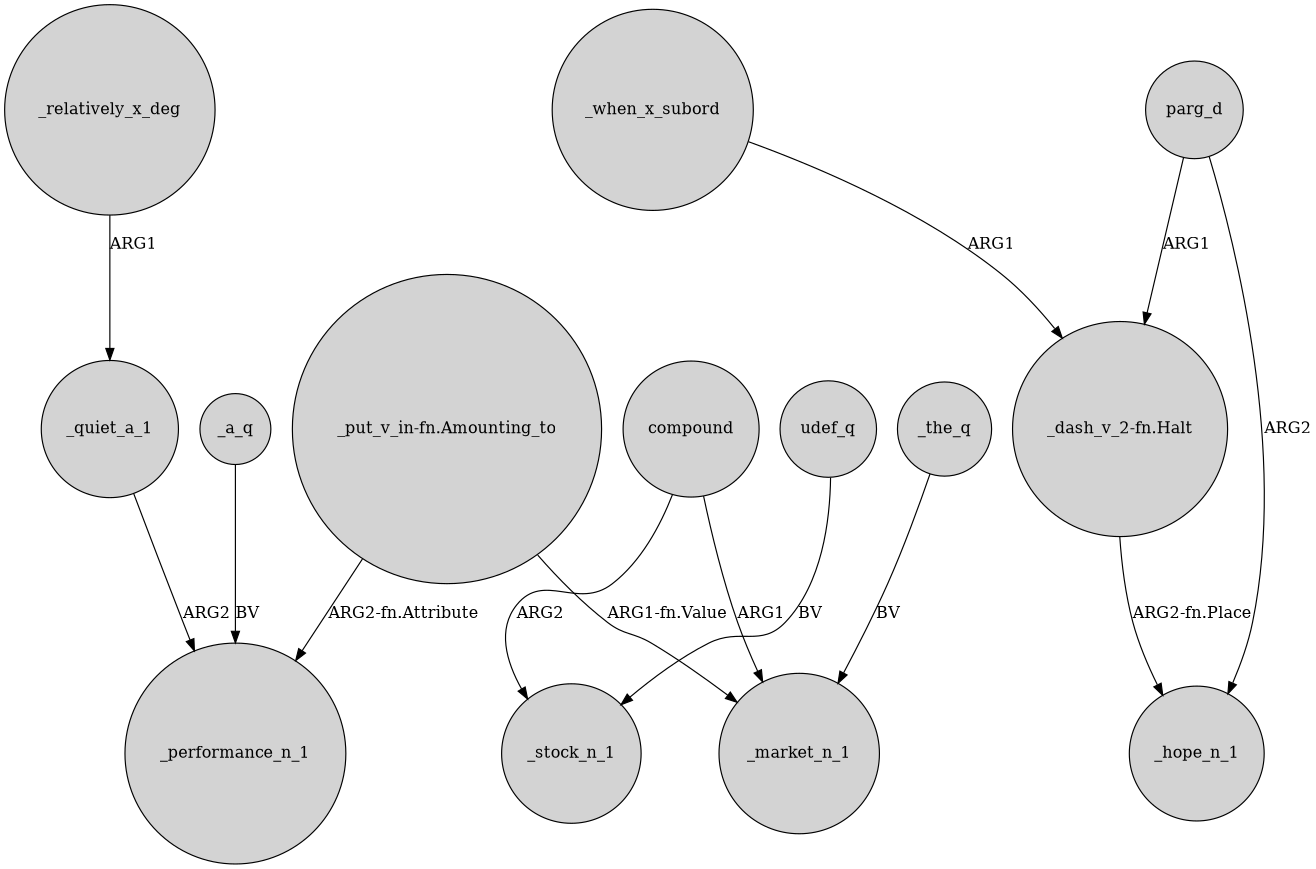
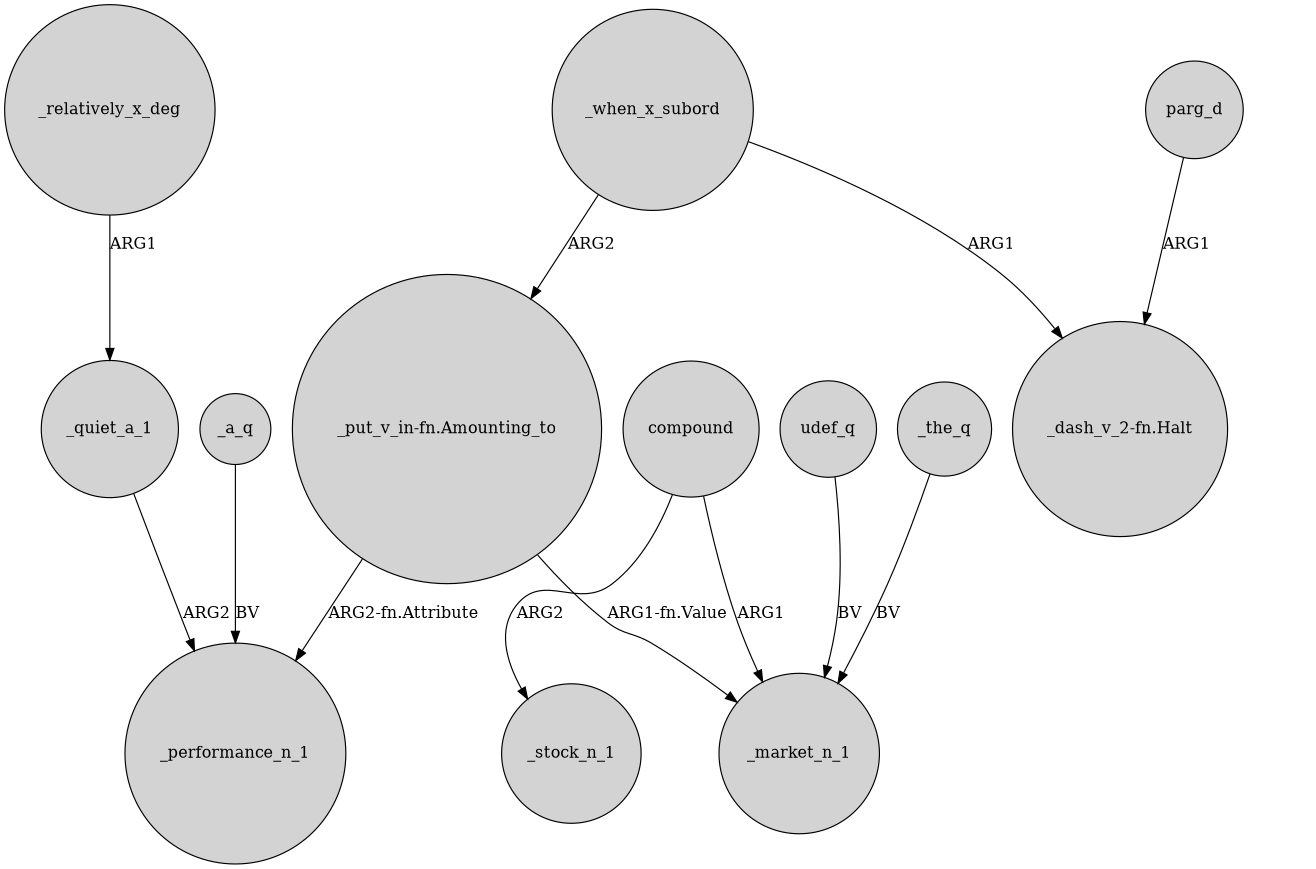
edge "_when_x_subord" -> "_put_v_in-fn.Amounting_to": added, label "ARG2"
edge "udef_q" -> "_stock_n_1": now "udef_q" -> "_market_n_1"
node "_hope_n_1": removed
